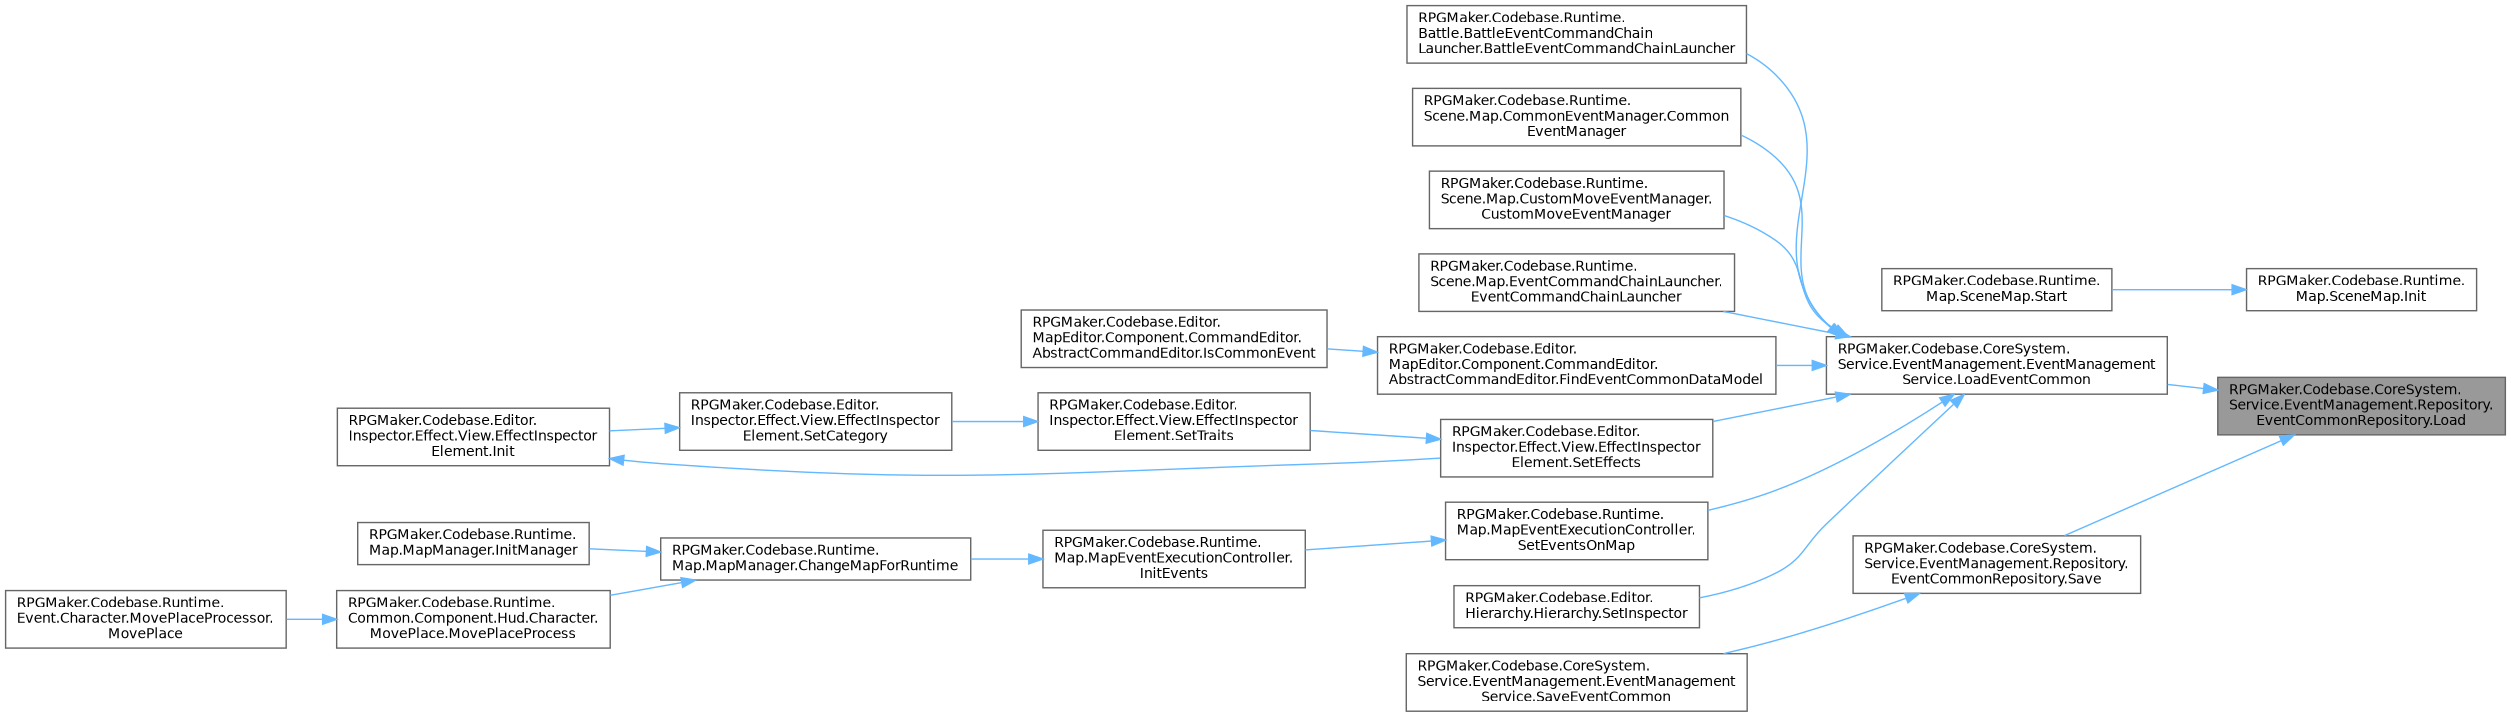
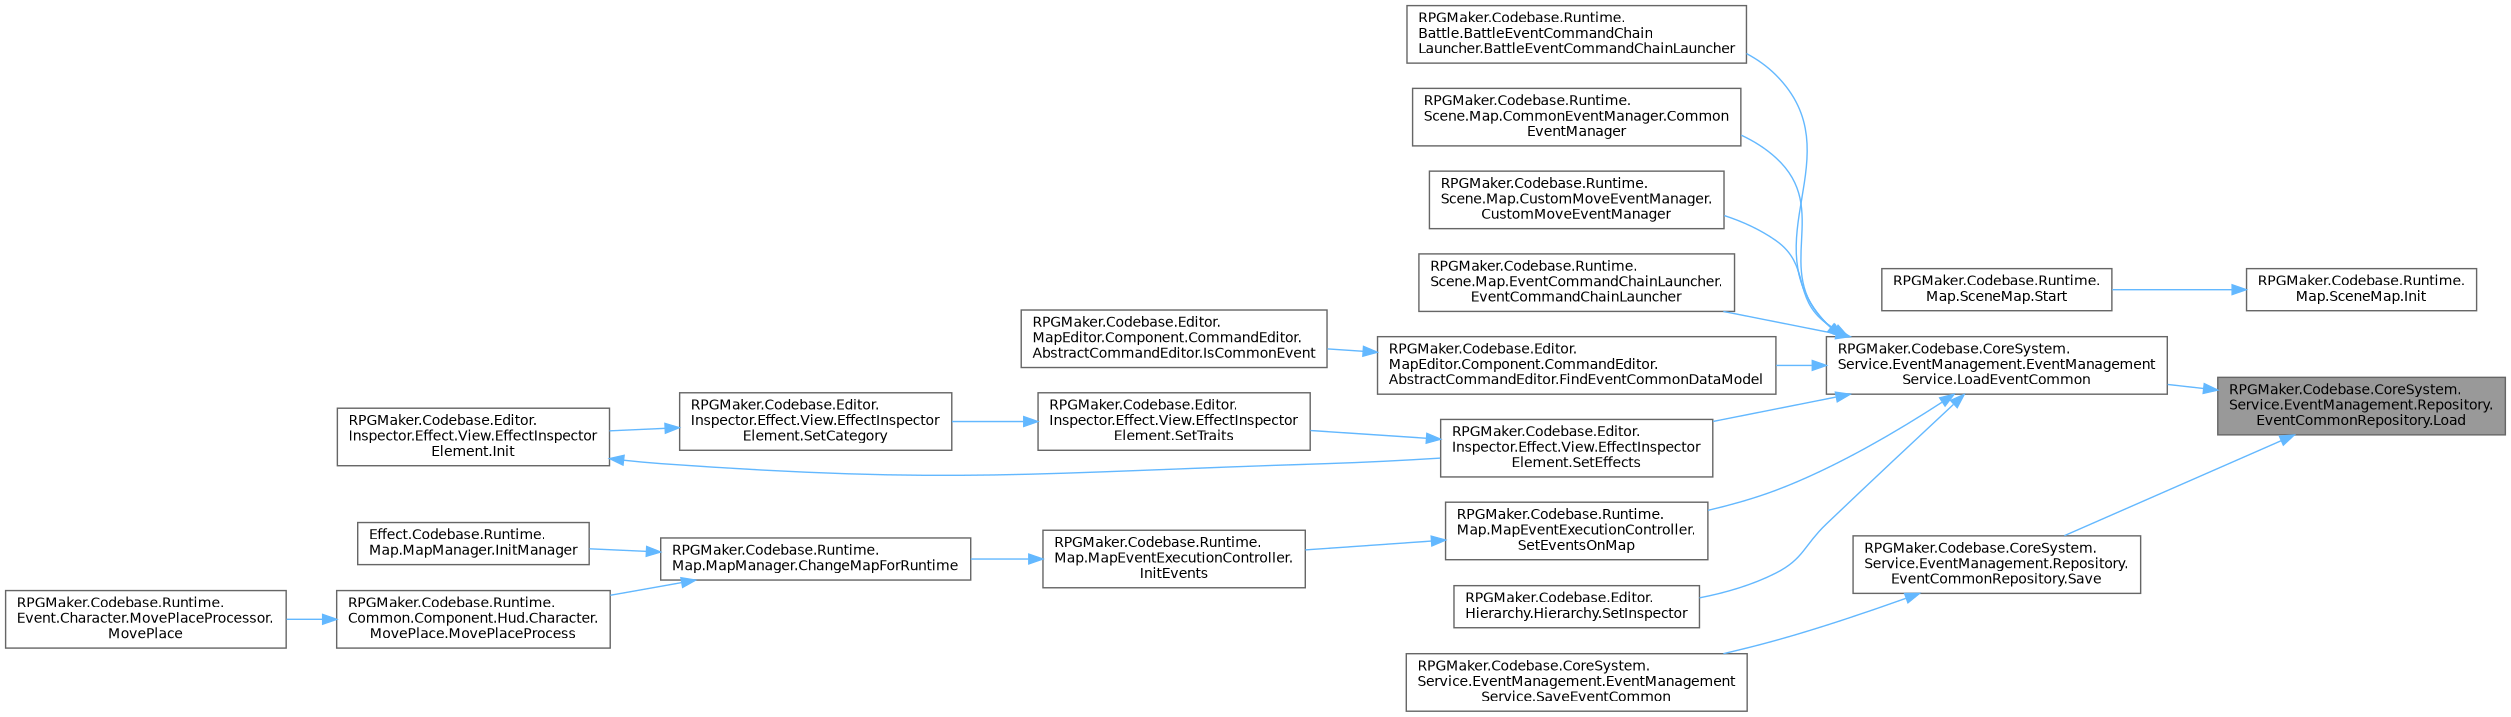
node "RPGMaker.Codebase.Runtime. Map.MapManager.InitManager": label "RPGMaker.Codebase.Runtime. Map.MapManager.InitManager" -> "Effect.Codebase.Runtime. Map.MapManager.InitManager"
